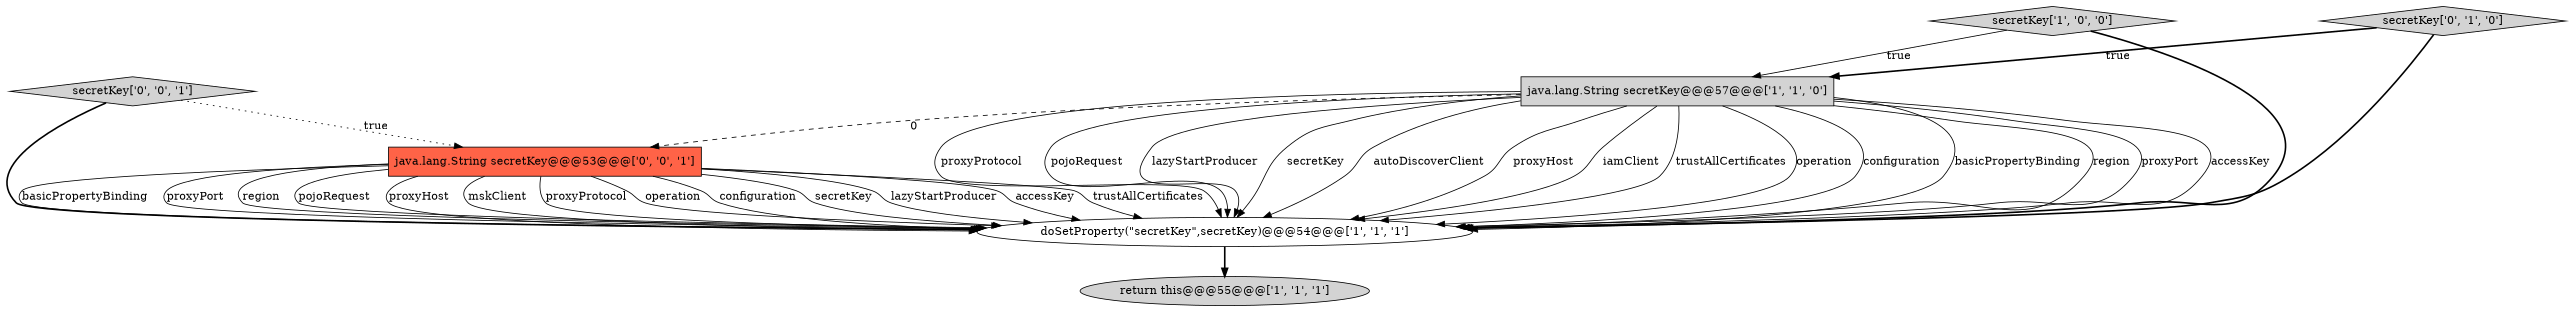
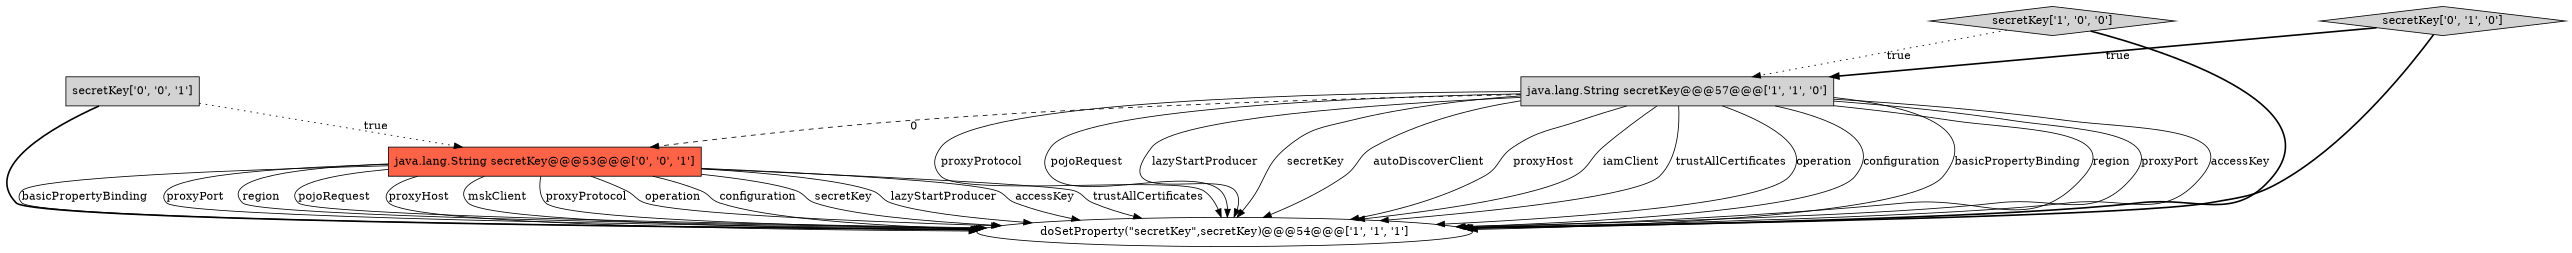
edge "secretKey['1', '0', '0']" -> "java.lang.String secretKey@@@57@@@['1', '1', '0']": style solid -> dotted
node "secretKey['0', '0', '1']": shape diamond -> box
node "return this@@@55@@@['1', '1', '1']": removed
